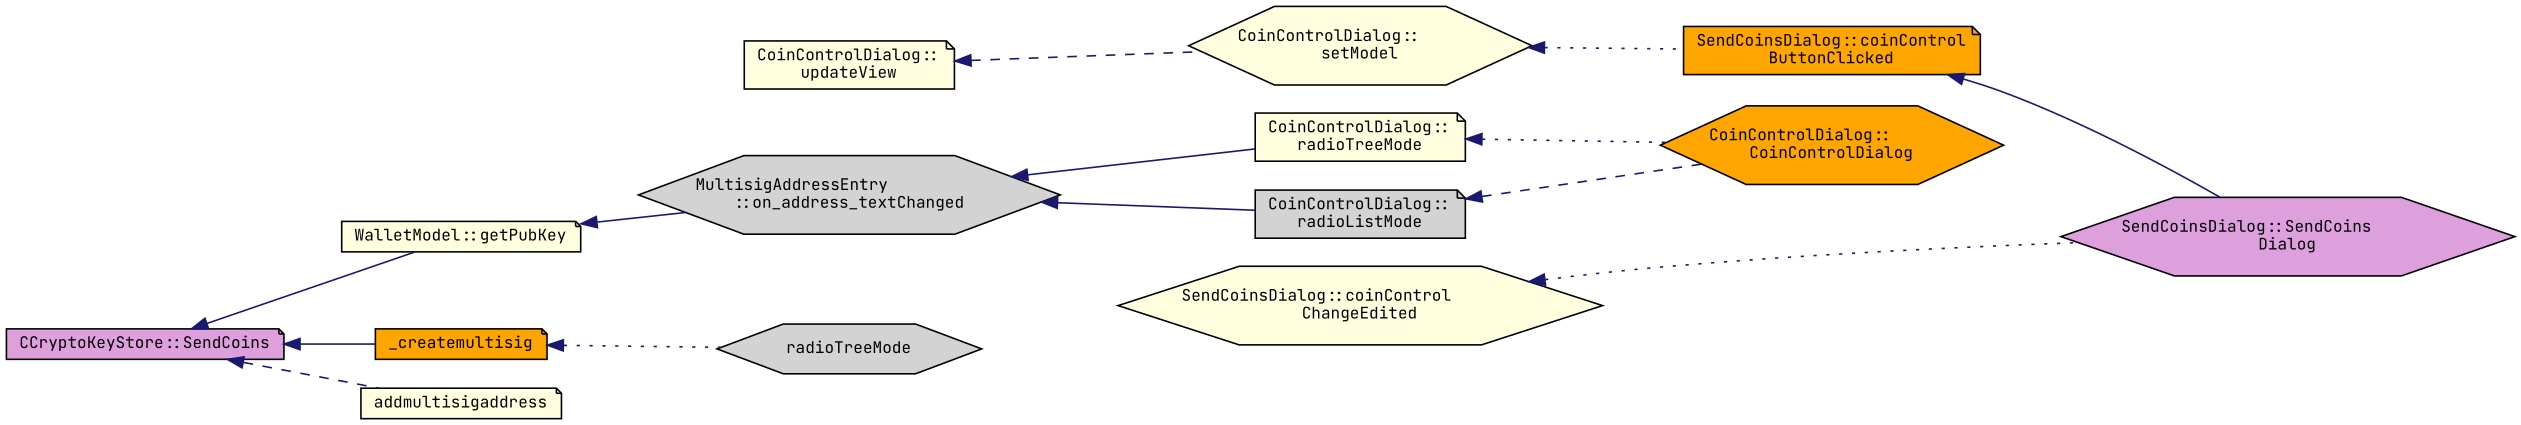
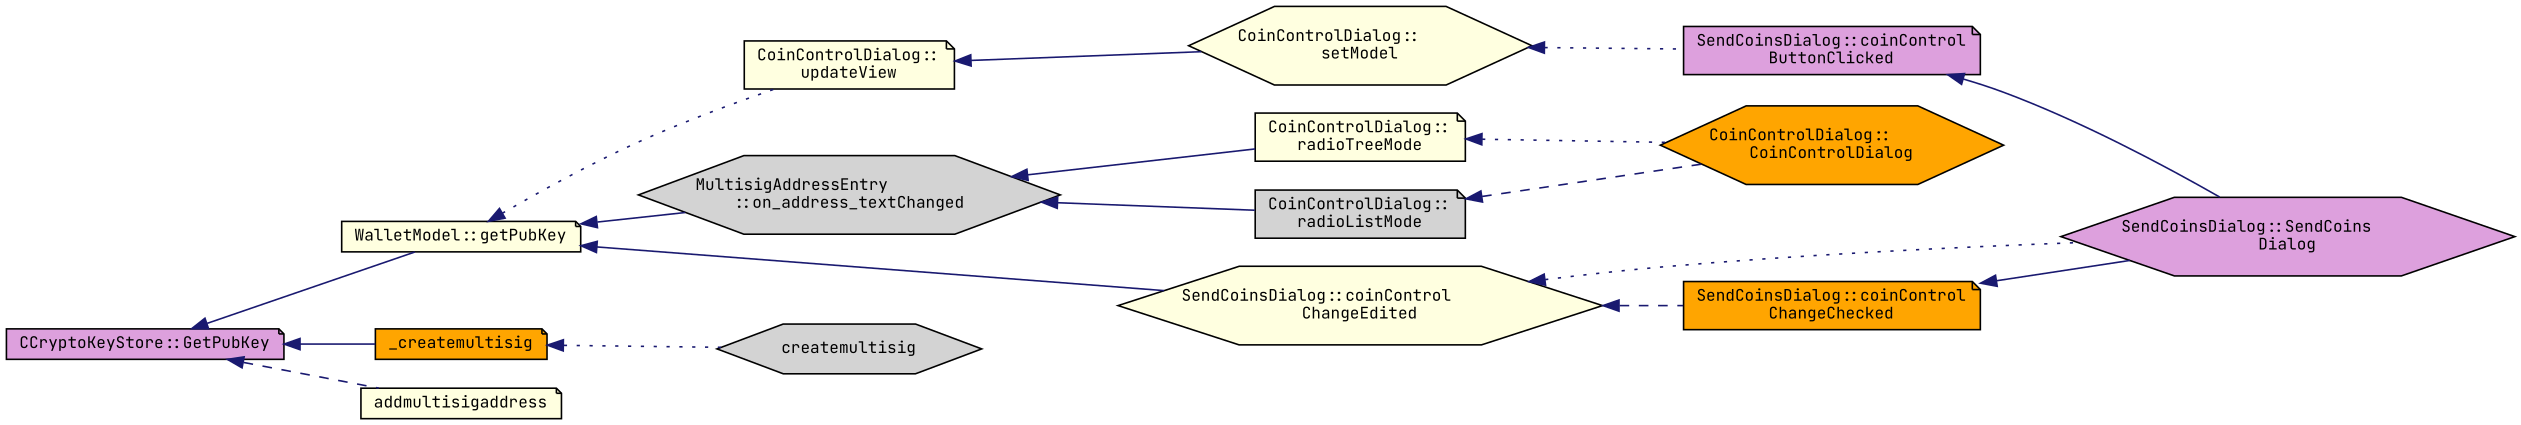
node "SendCoinsDialog::coinControl ButtonClicked": fillcolor orange -> plum
edge "CoinControlDialog:: setModel" -> "CoinControlDialog:: updateView": style dashed -> solid
edge "CoinControlDialog:: updateView" -> "WalletModel::getPubKey": added
edge "SendCoinsDialog::coinControl ChangeEdited" -> "WalletModel::getPubKey": added
node "SendCoinsDialog::coinControl ChangeChecked": added
node "CCryptoKeyStore::SendCoins": label "CCryptoKeyStore::SendCoins" -> "CCryptoKeyStore::GetPubKey"
node "radioTreeMode": label "radioTreeMode" -> "createmultisig"
